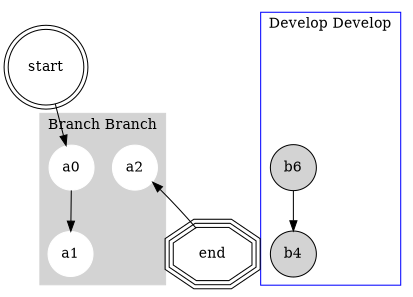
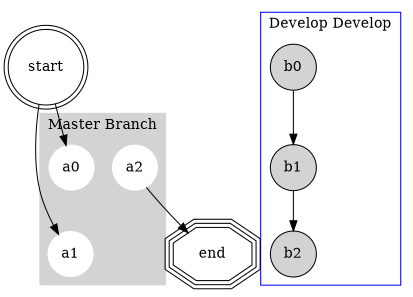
node "b0": added
cluster "Branch Branch": label "Branch Branch" -> "Master Branch"
node "b6": label "b6" -> "b1"
edge "a0" -> "a1": now "start" -> "a1"
edge "end" -> "a2": reversed
node "b4": label "b4" -> "b2"
